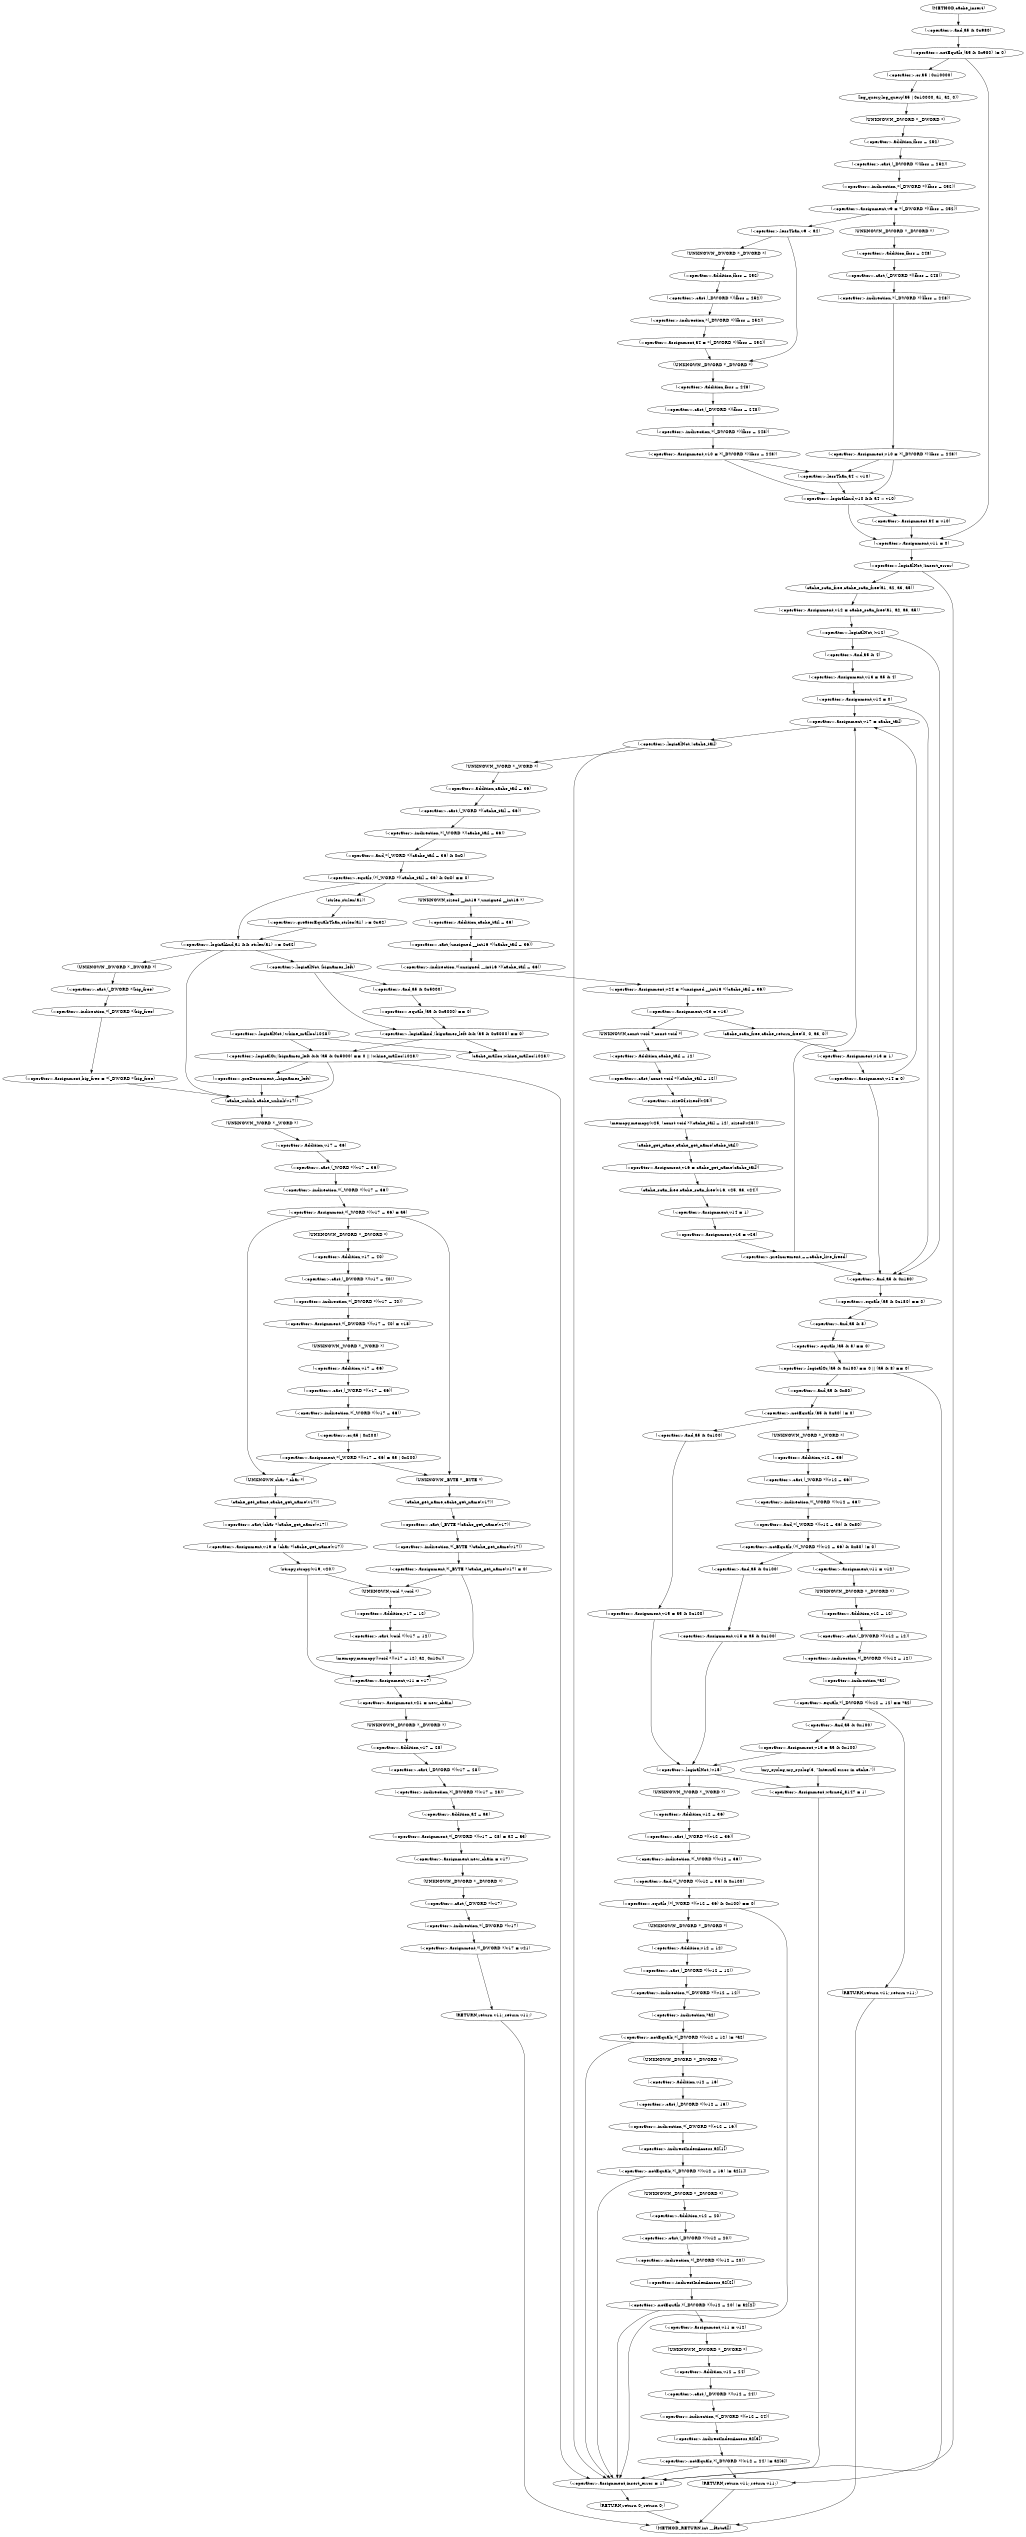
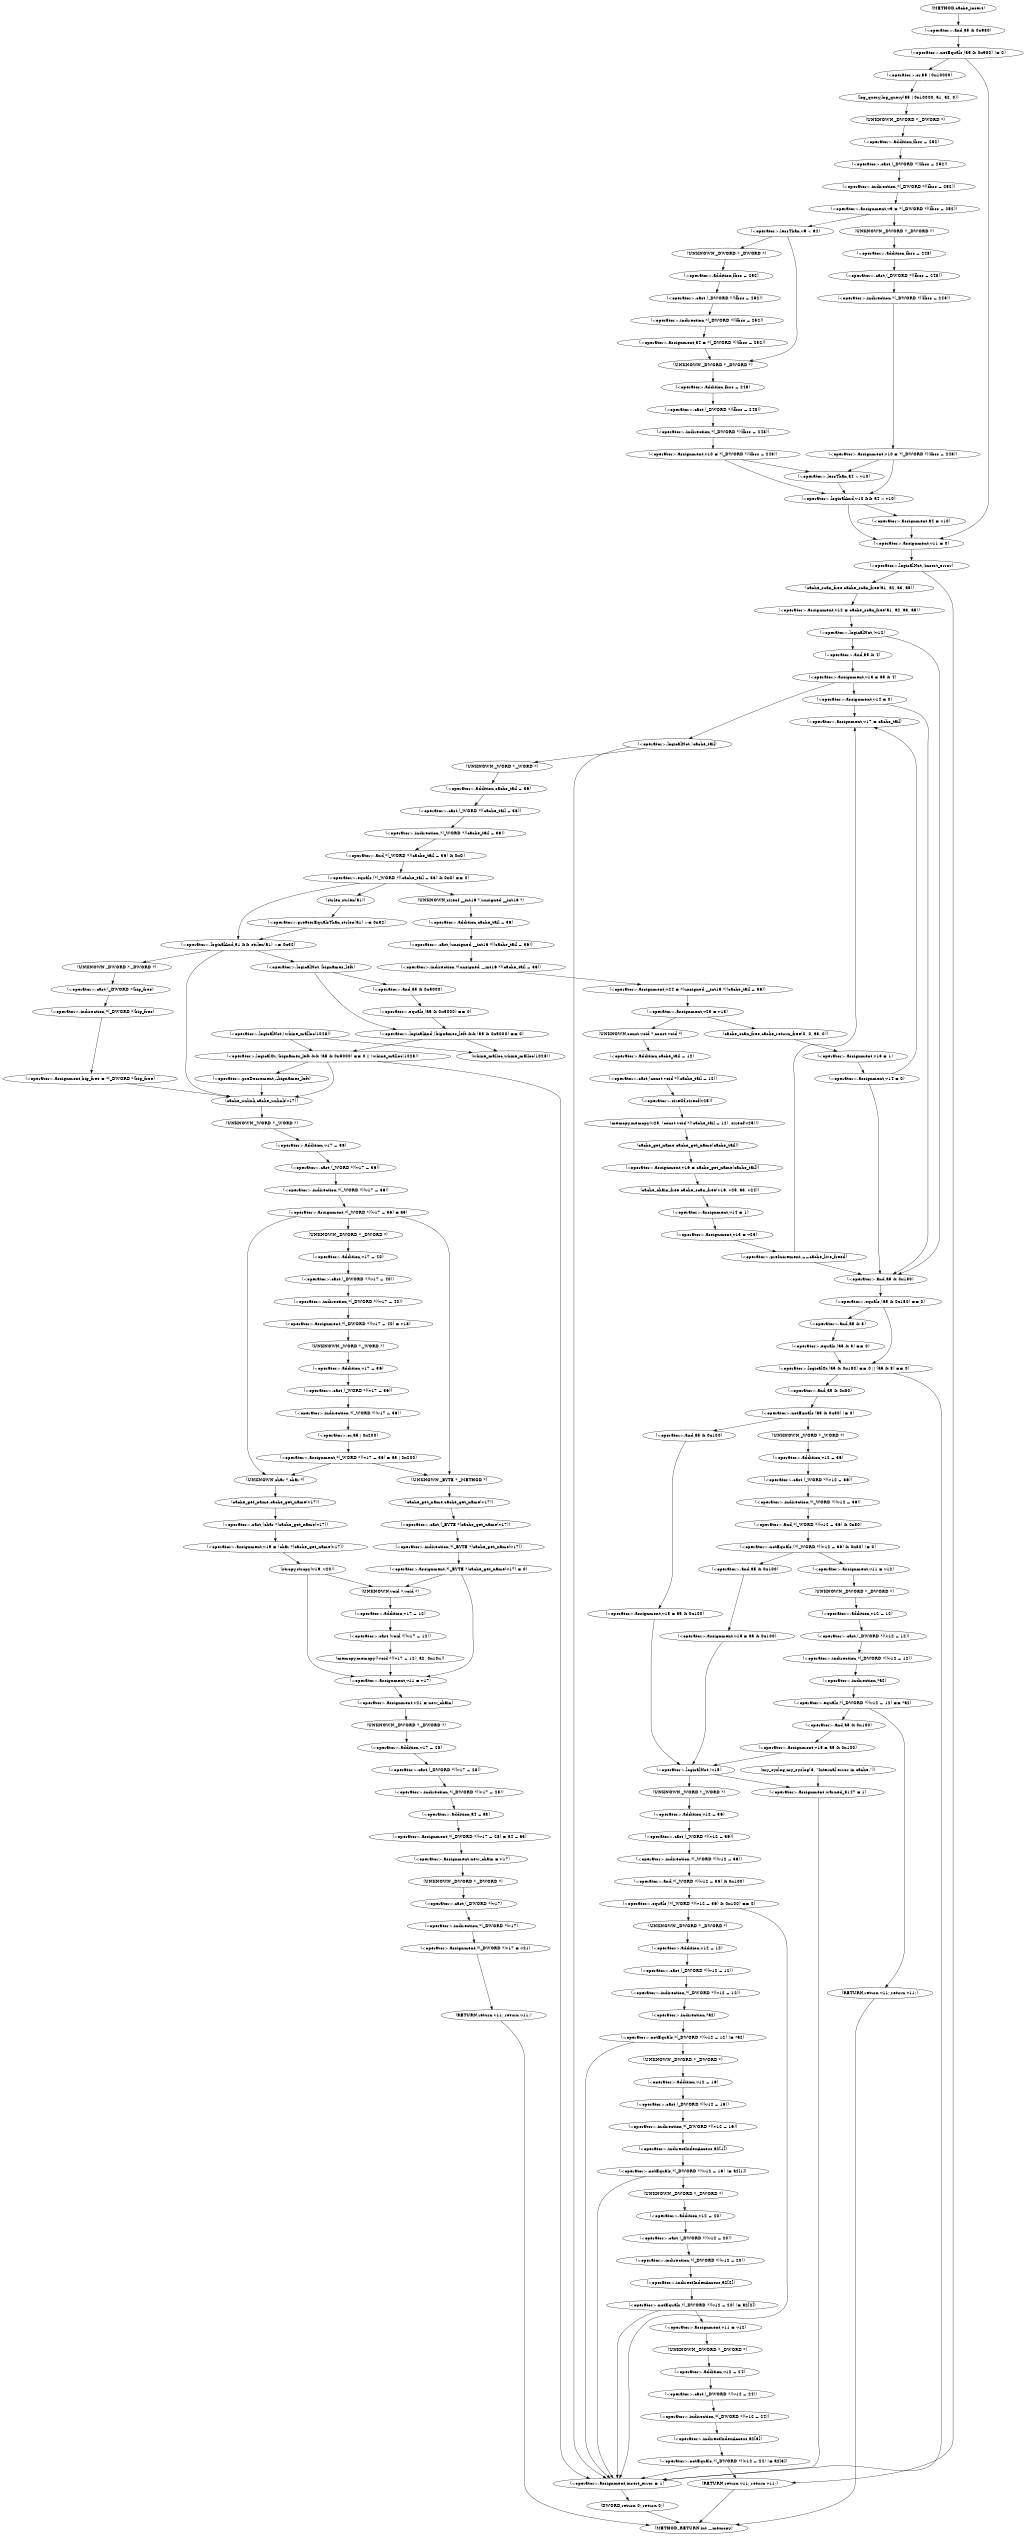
edge "(<operator>.assignment,v17 = cache_tail)" -> "(<operator>.logicalNot,!cache_tail)": now "(<operator>.assignment,v13 = a5 & 4)" -> "(<operator>.logicalNot,!cache_tail)"
node "(cache_malloc,whine_malloc(1028))": label "(cache_malloc,whine_malloc(1028))" -> "(whine_malloc,whine_malloc(1028))"
edge "(<operator>.addition,cache_tail + 12)" -> "(<operator>.cast,(const void *)(cache_tail + 12))": removed
node "(cache_scan_free,cache_scan_free(v16, v25, a3, v24))": label "(cache_scan_free,cache_scan_free(v16, v25, a3, v24))" -> "(cache_chain_free,cache_scan_free(v16, v25, a3, v24))"
edge "(<operator>.equals,(a5 & 0x180) == 0)" -> "(<operator>.logicalOr,(a5 & 0x180) == 0 || (a5 & 8) == 0)": added
node "(UNKNOWN,_BYTE *,_BYTE *)": label "(UNKNOWN,_BYTE *,_BYTE *)" -> "(UNKNOWN,_BYTE *,_METHOD *)"
edge "(<operator>.cast,(_DWORD *)(v12 + 16))" -> "(<operator>.indirection,*(_DWORD *)(v12 + 16))": added
node "(RETURN,return 0;,return 0;)": label "(RETURN,return 0;,return 0;)" -> "(DWORD,return 0;,return 0;)"
node "(METHOD_RETURN,int __fastcall)": label "(METHOD_RETURN,int __fastcall)" -> "(METHOD_RETURN,int __memcpy)"
